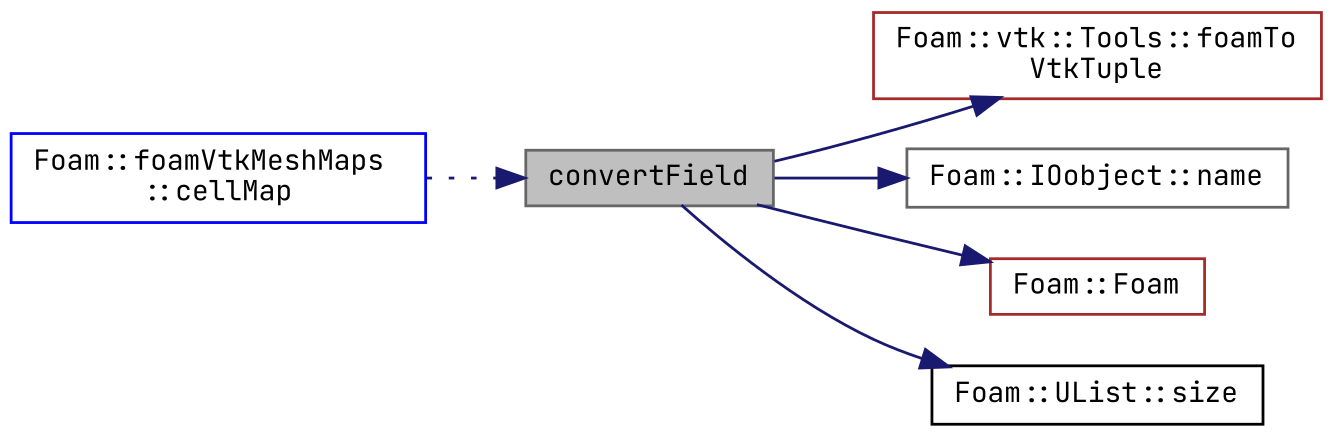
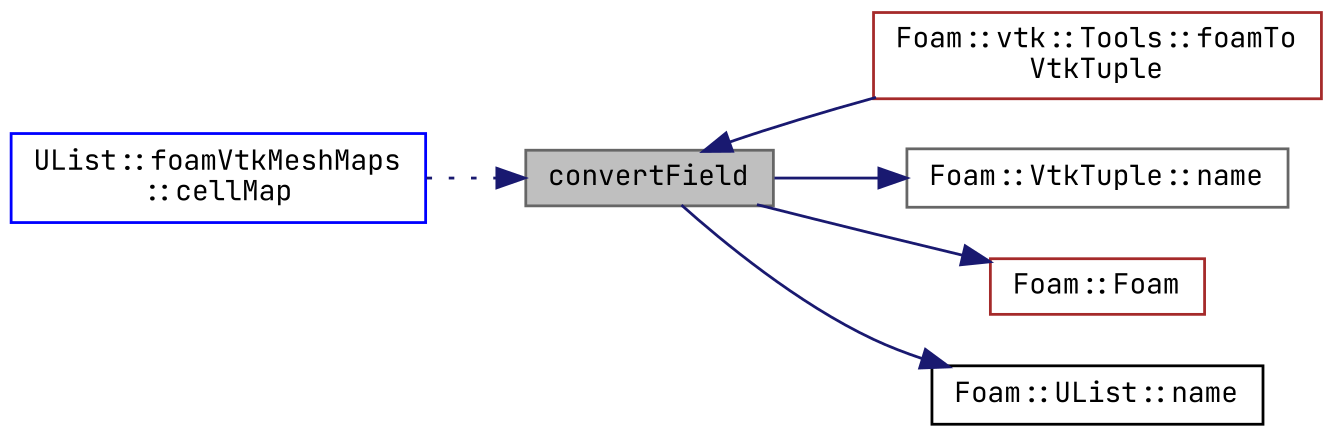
edge "convertField" -> "Foam::vtk::Tools::foamTo VtkTuple": reversed
node "Foam::foamVtkMeshMaps ::cellMap": label "Foam::foamVtkMeshMaps ::cellMap" -> "UList::foamVtkMeshMaps ::cellMap"
node "Foam::IOobject::name": label "Foam::IOobject::name" -> "Foam::VtkTuple::name"
node "Foam::UList::size": label "Foam::UList::size" -> "Foam::UList::name"
